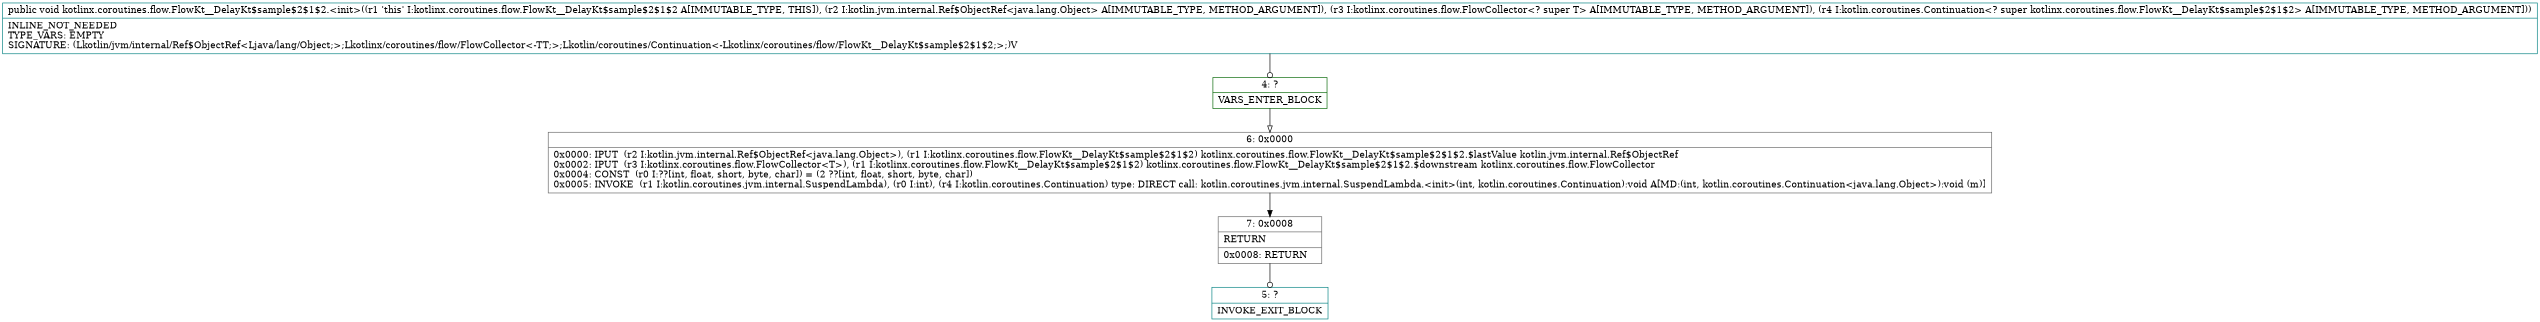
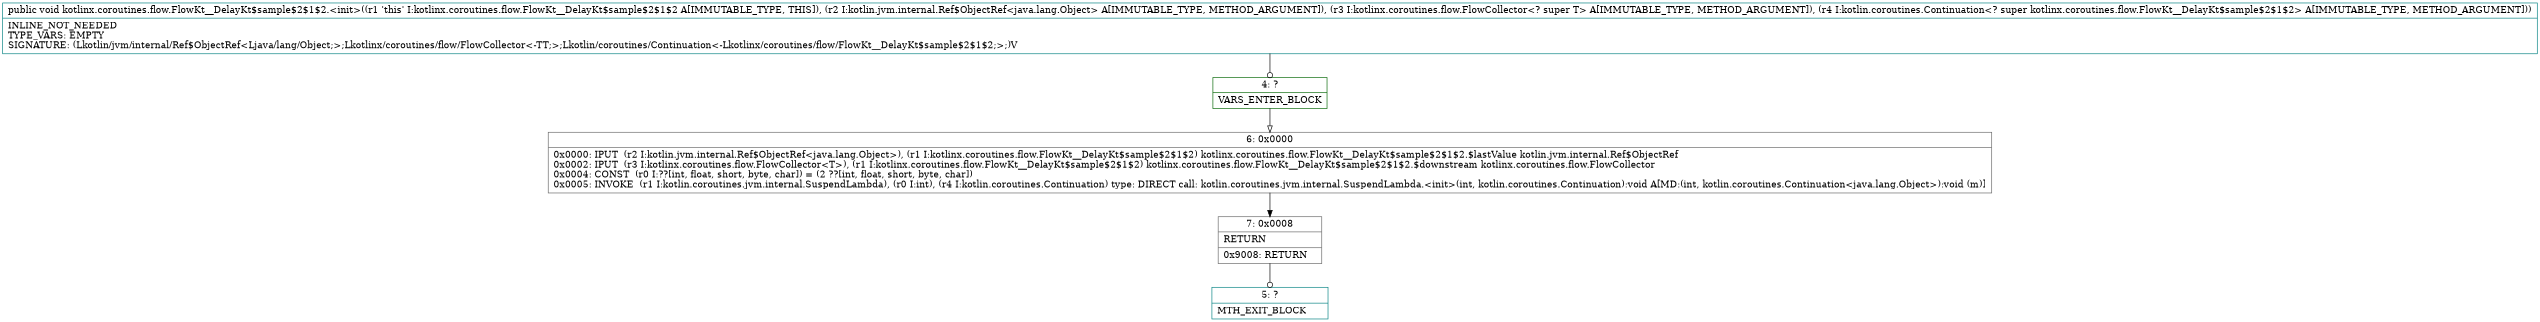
node "7: 0x0008": text "0x0008: RETURN" -> "0x9008: RETURN"
node "5: ?": text "INVOKE_EXIT_BLOCK" -> "MTH_EXIT_BLOCK"
